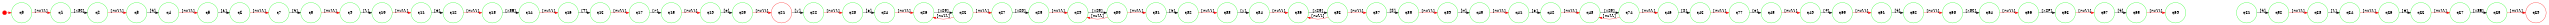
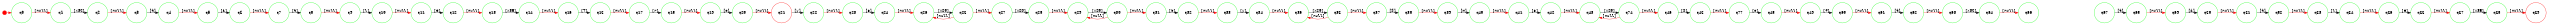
node "q56": removed
node "q60": added
